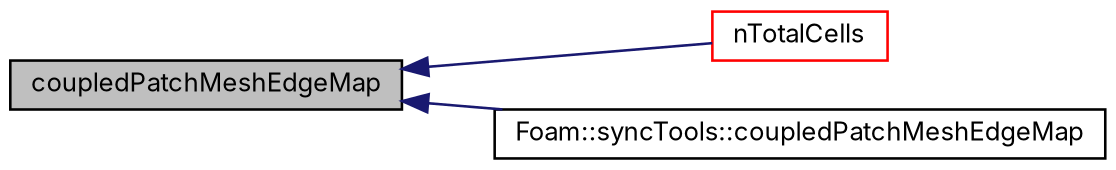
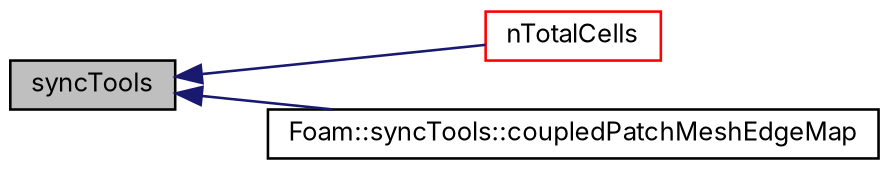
node "coupledPatchMeshEdgeMap": label "coupledPatchMeshEdgeMap" -> "syncTools"
